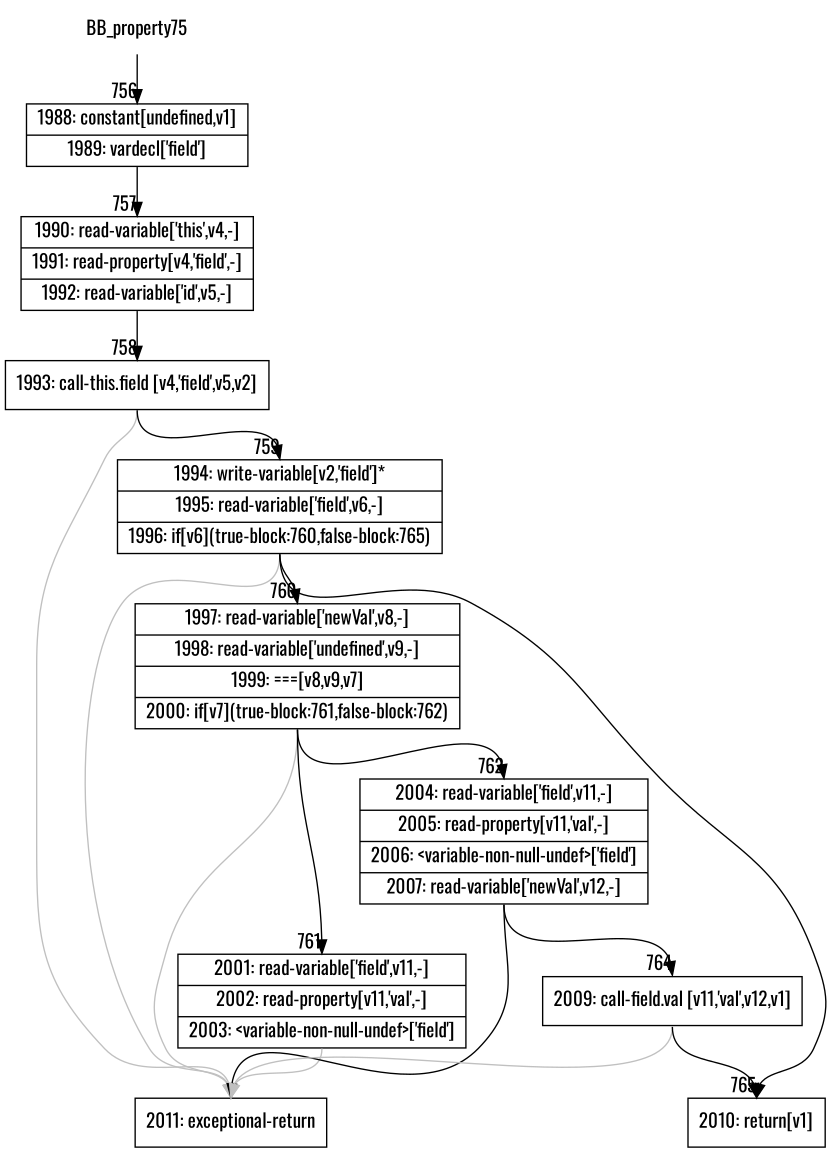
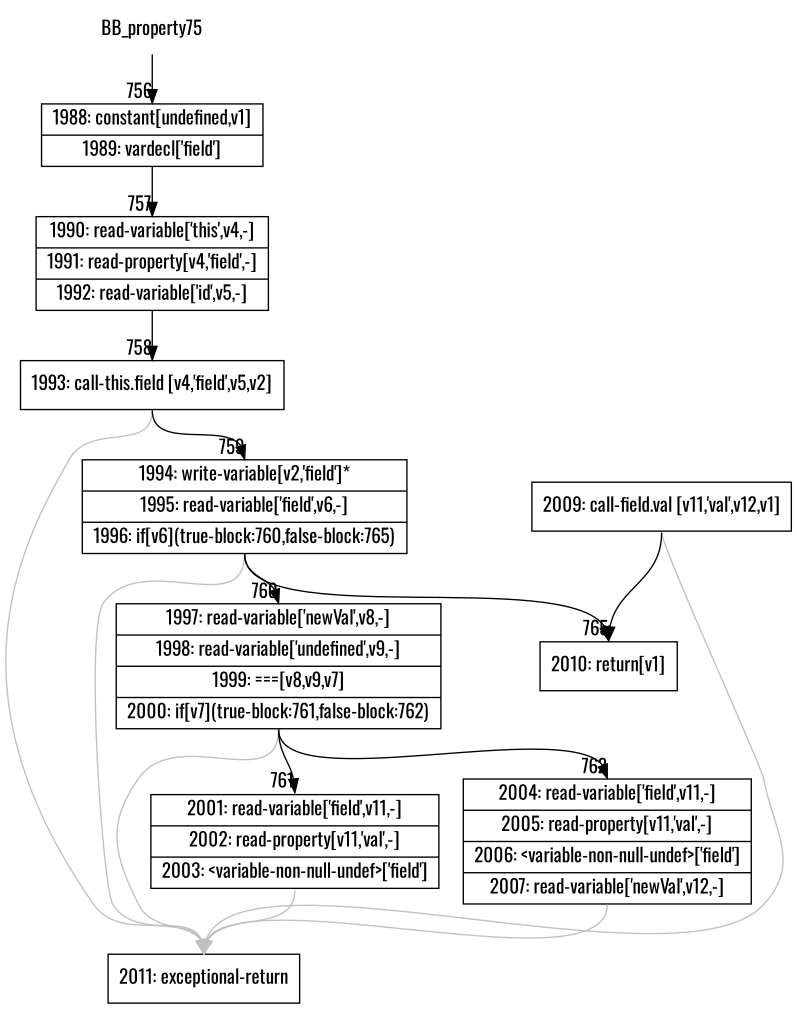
edge "2004: read-variable['field',v11,-]" -> "2009: call-field.val [v11,'val',v12,v1]": removed
edge "2004: read-variable['field',v11,-]" -> "2011: exceptional-return": color black -> gray
